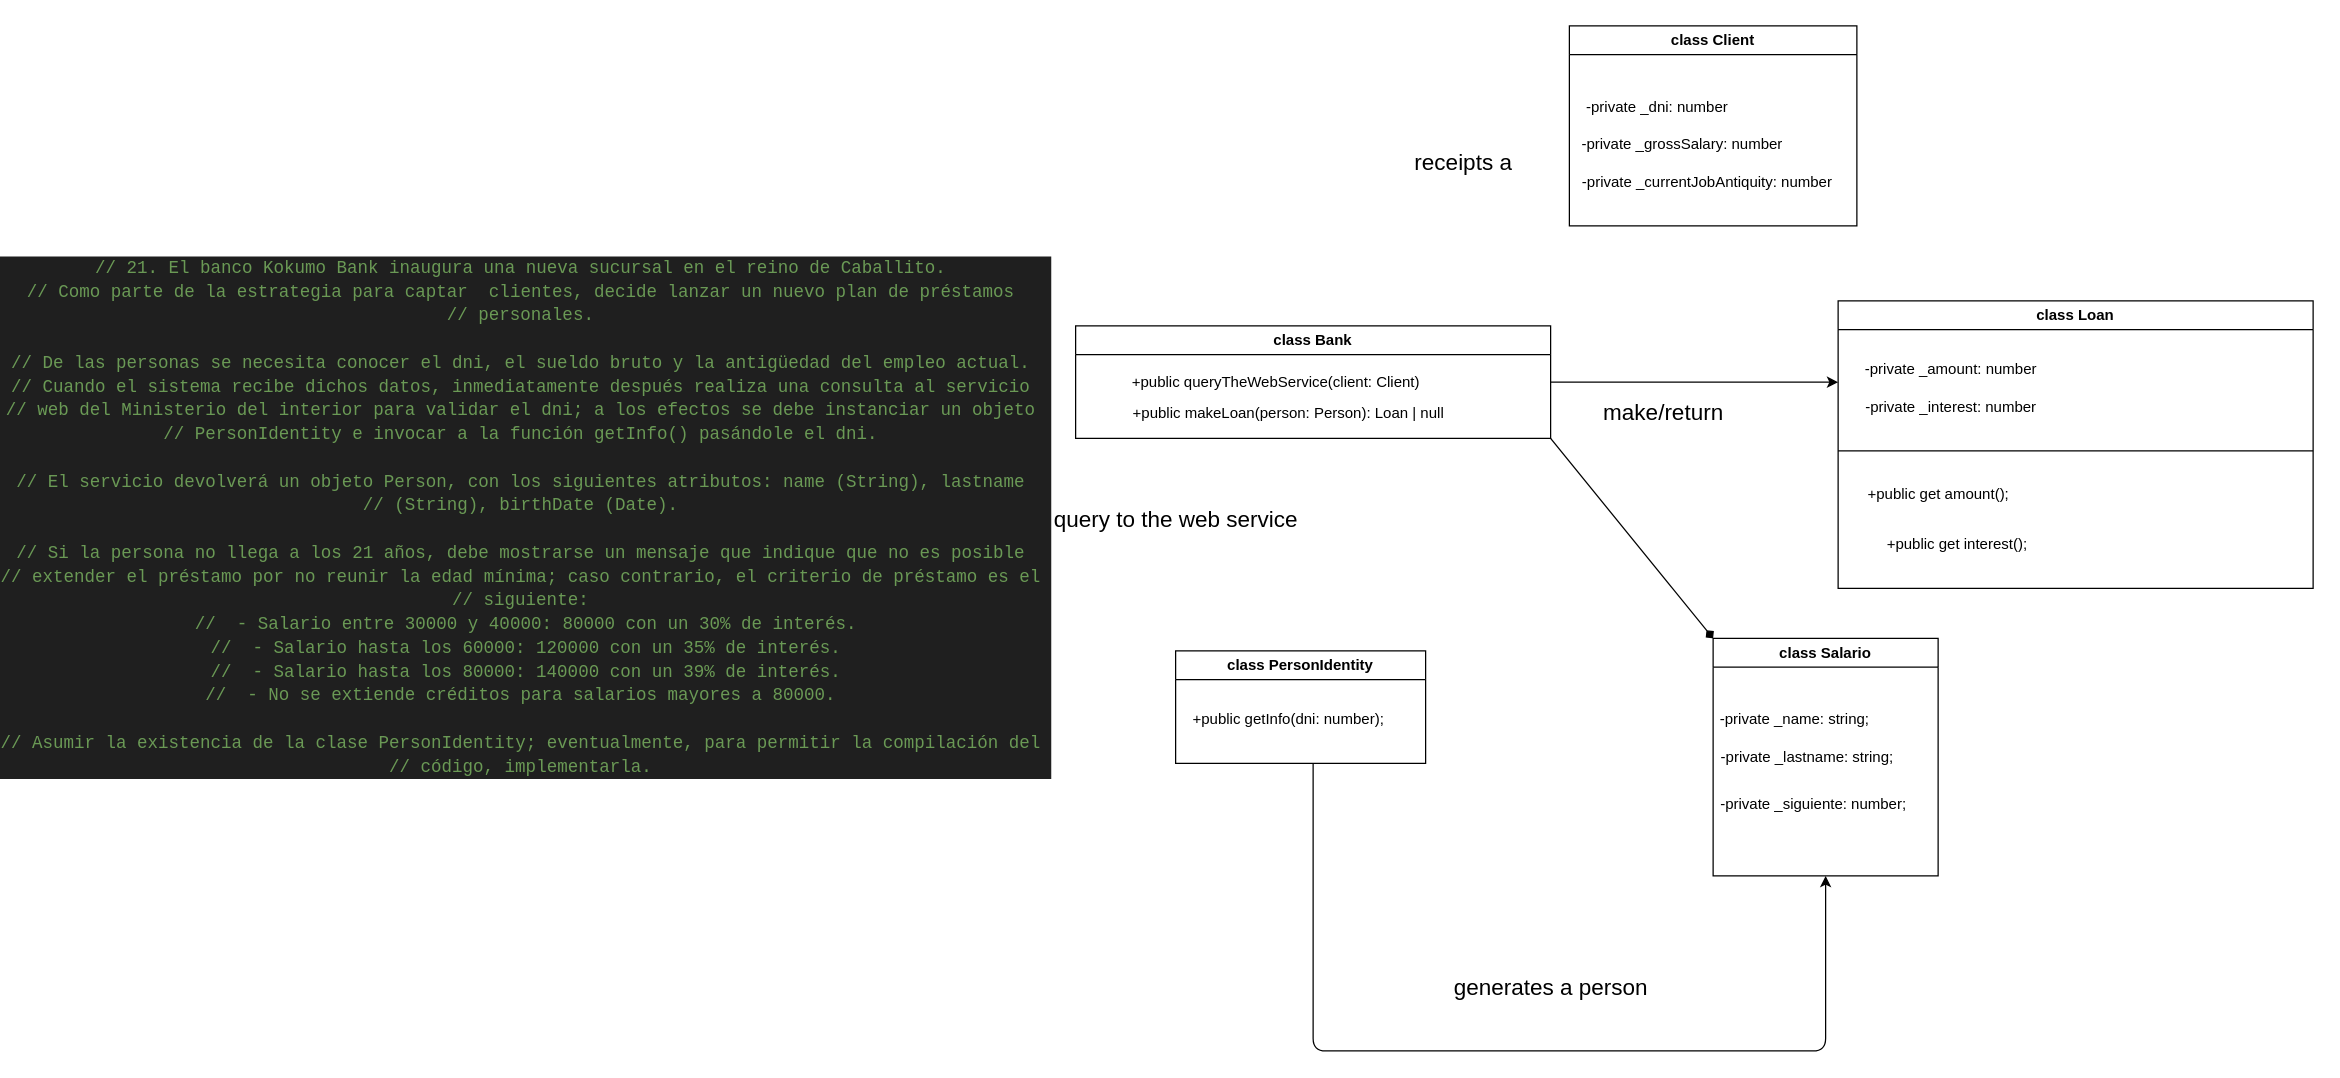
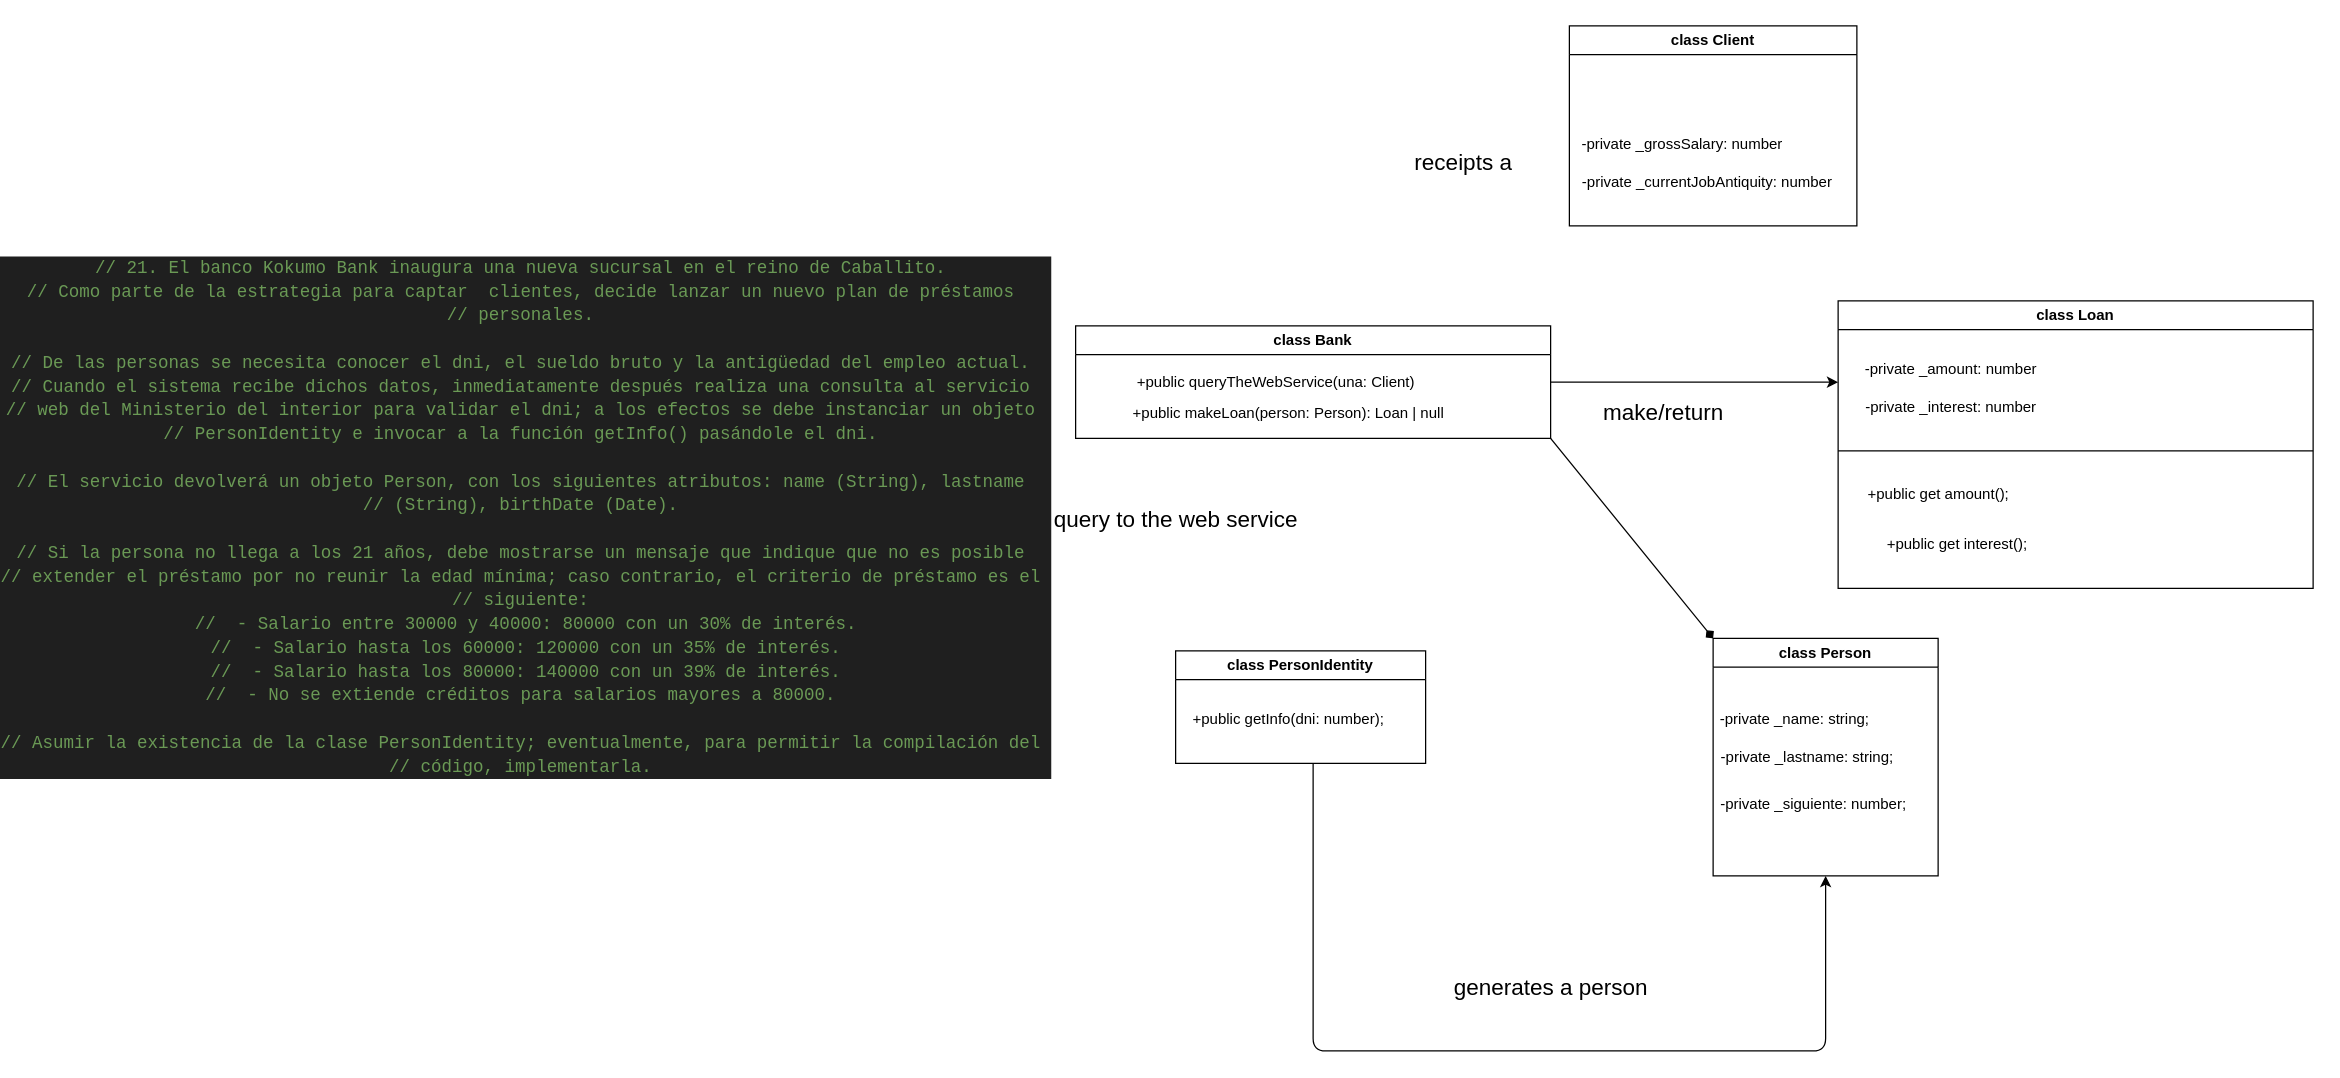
node "-private _dni: number": removed
node "+public queryTheWebService(client: Client)": label "+public queryTheWebService(client: Client)" -> "+public queryTheWebService(una: Client)"
node "class Salario": label "class Salario" -> "class Person"
